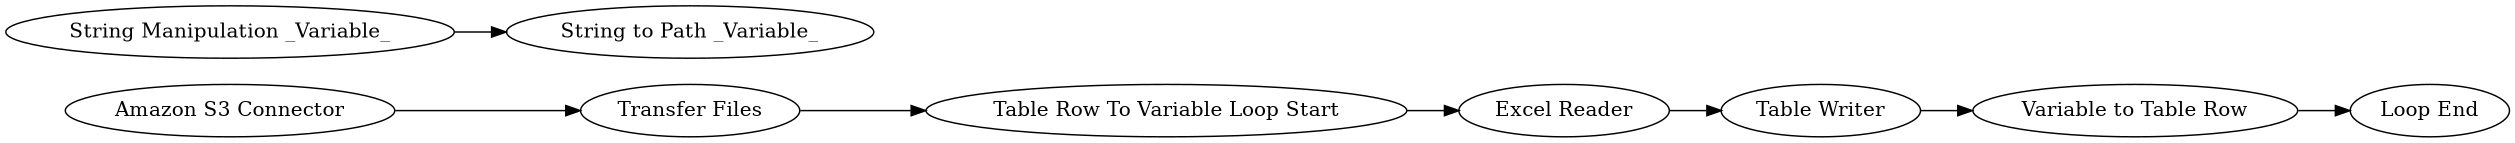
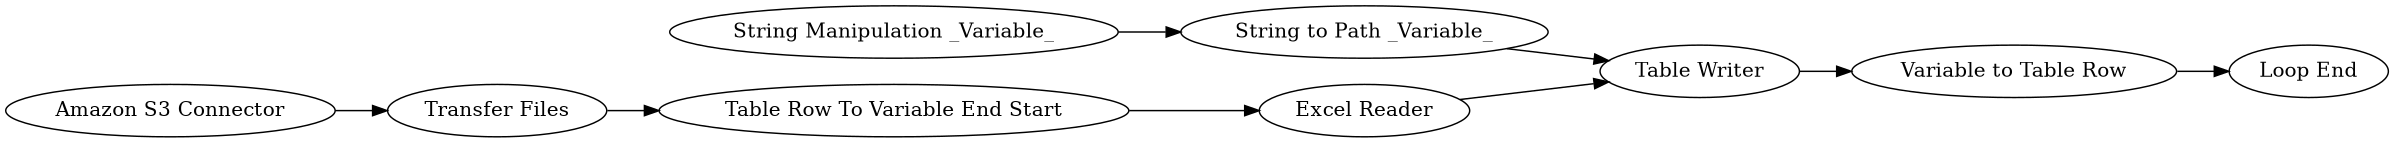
edge "String to Path _Variable_" -> "Table Writer": added
node "Table Row To Variable Loop Start": label "Table Row To Variable Loop Start" -> "Table Row To Variable End Start"
